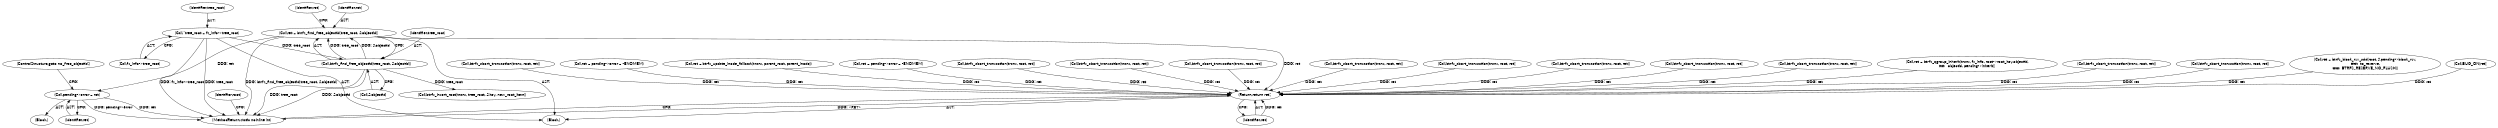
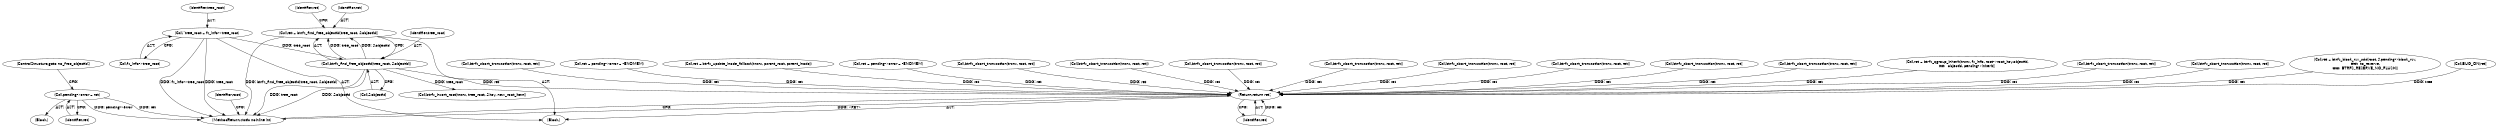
edge "(Call,ret = btrfs_find_free_objectid(tree_root, &objectid))" -> "(Return,return ret;)": now "(Call,btrfs_find_free_objectid(tree_root, &objectid))" -> "(Return,return ret;)"
edge "(Call,ret = btrfs_find_free_objectid(tree_root, &objectid))" -> "(Call,pending->error = ret)": removed, label "DDG: ret"
edge "(Call,BUG_ON(ret))" -> "(Return,return ret;)": label "DDG: ret" -> "DDG: tree"
